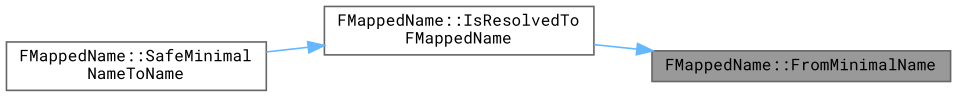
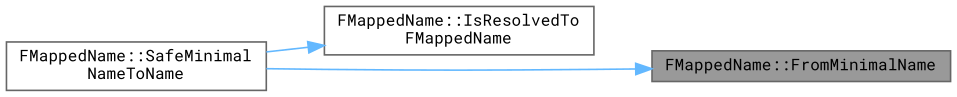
edge "FMappedName::IsResolvedTo FMappedName" -> "FMappedName::FromMinimalName": now "FMappedName::SafeMinimal NameToName" -> "FMappedName::FromMinimalName"
